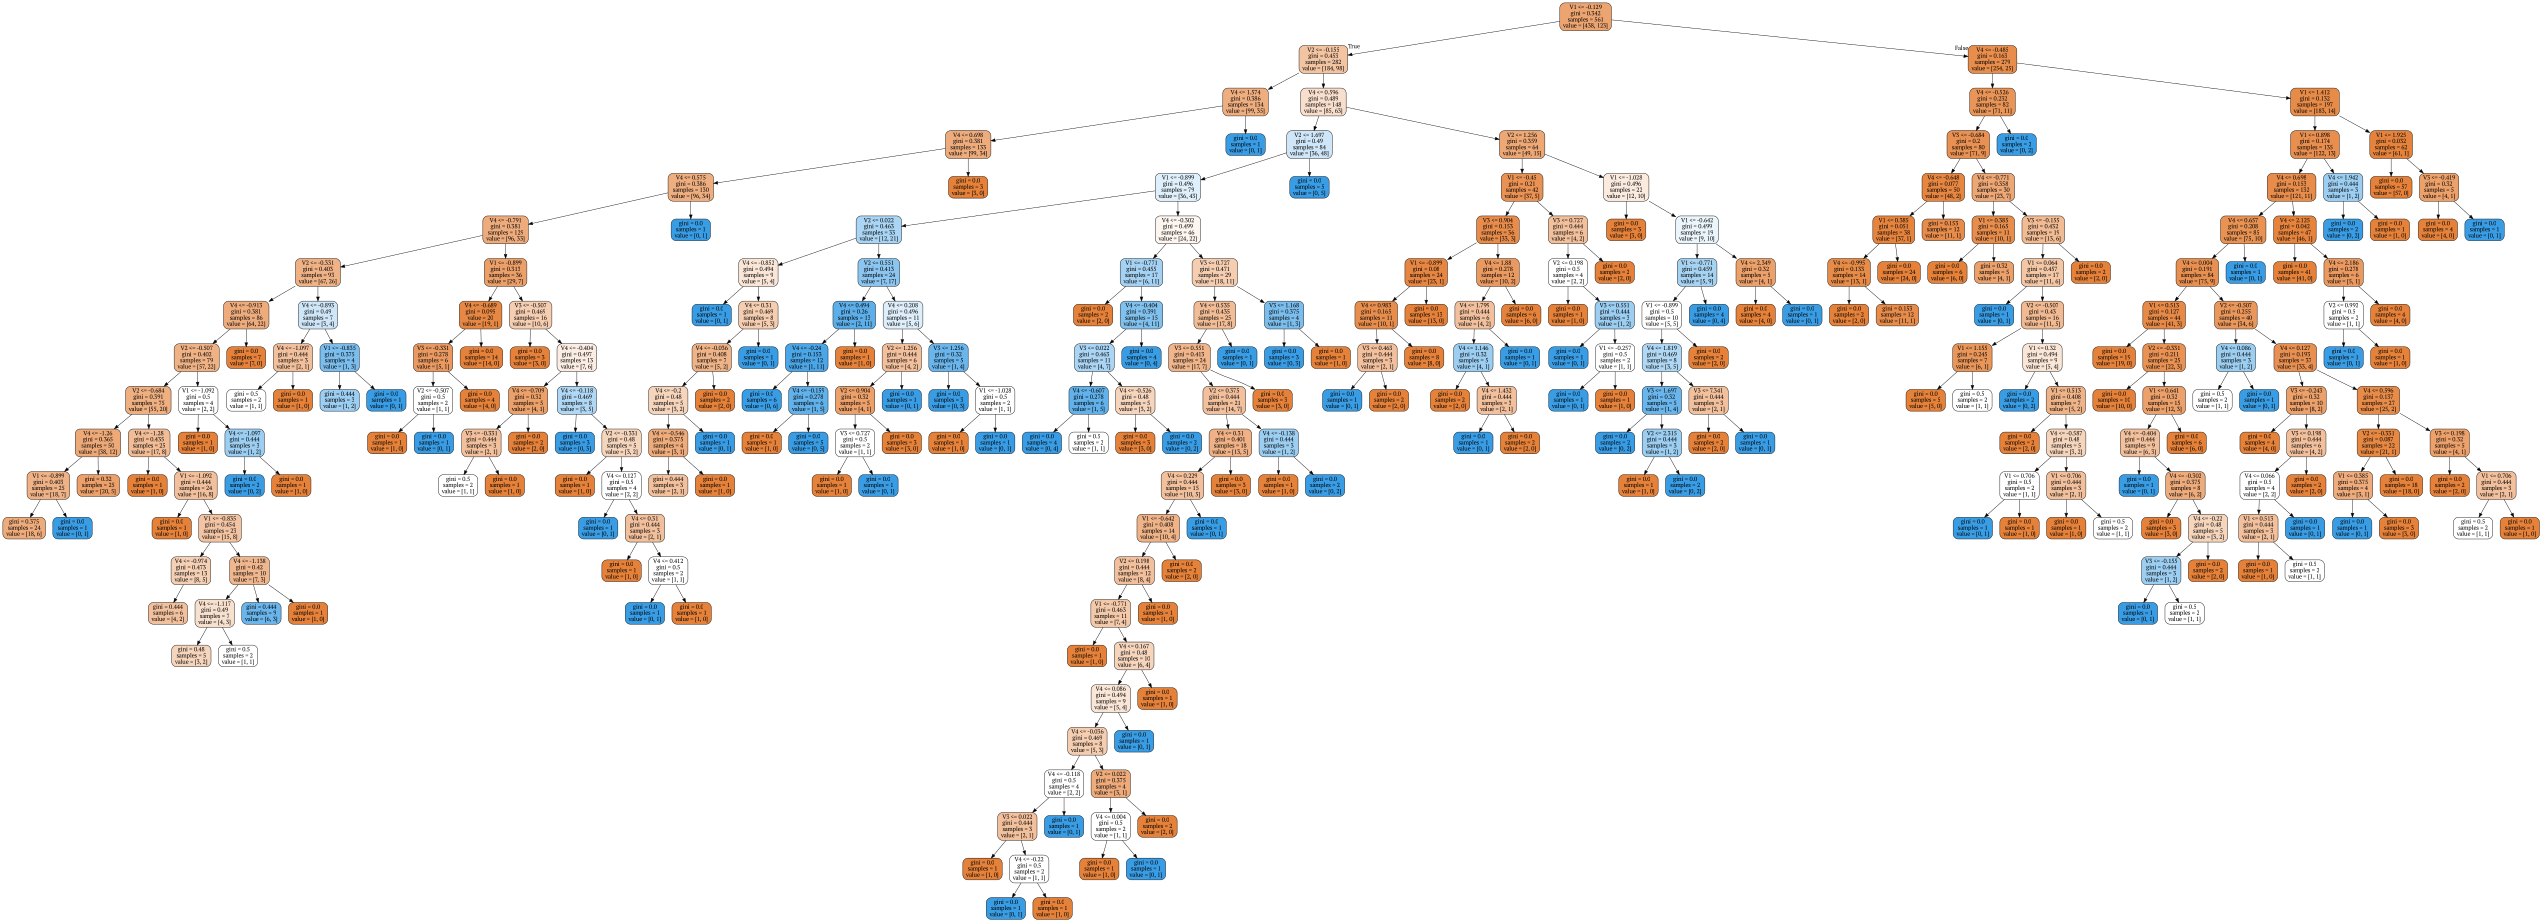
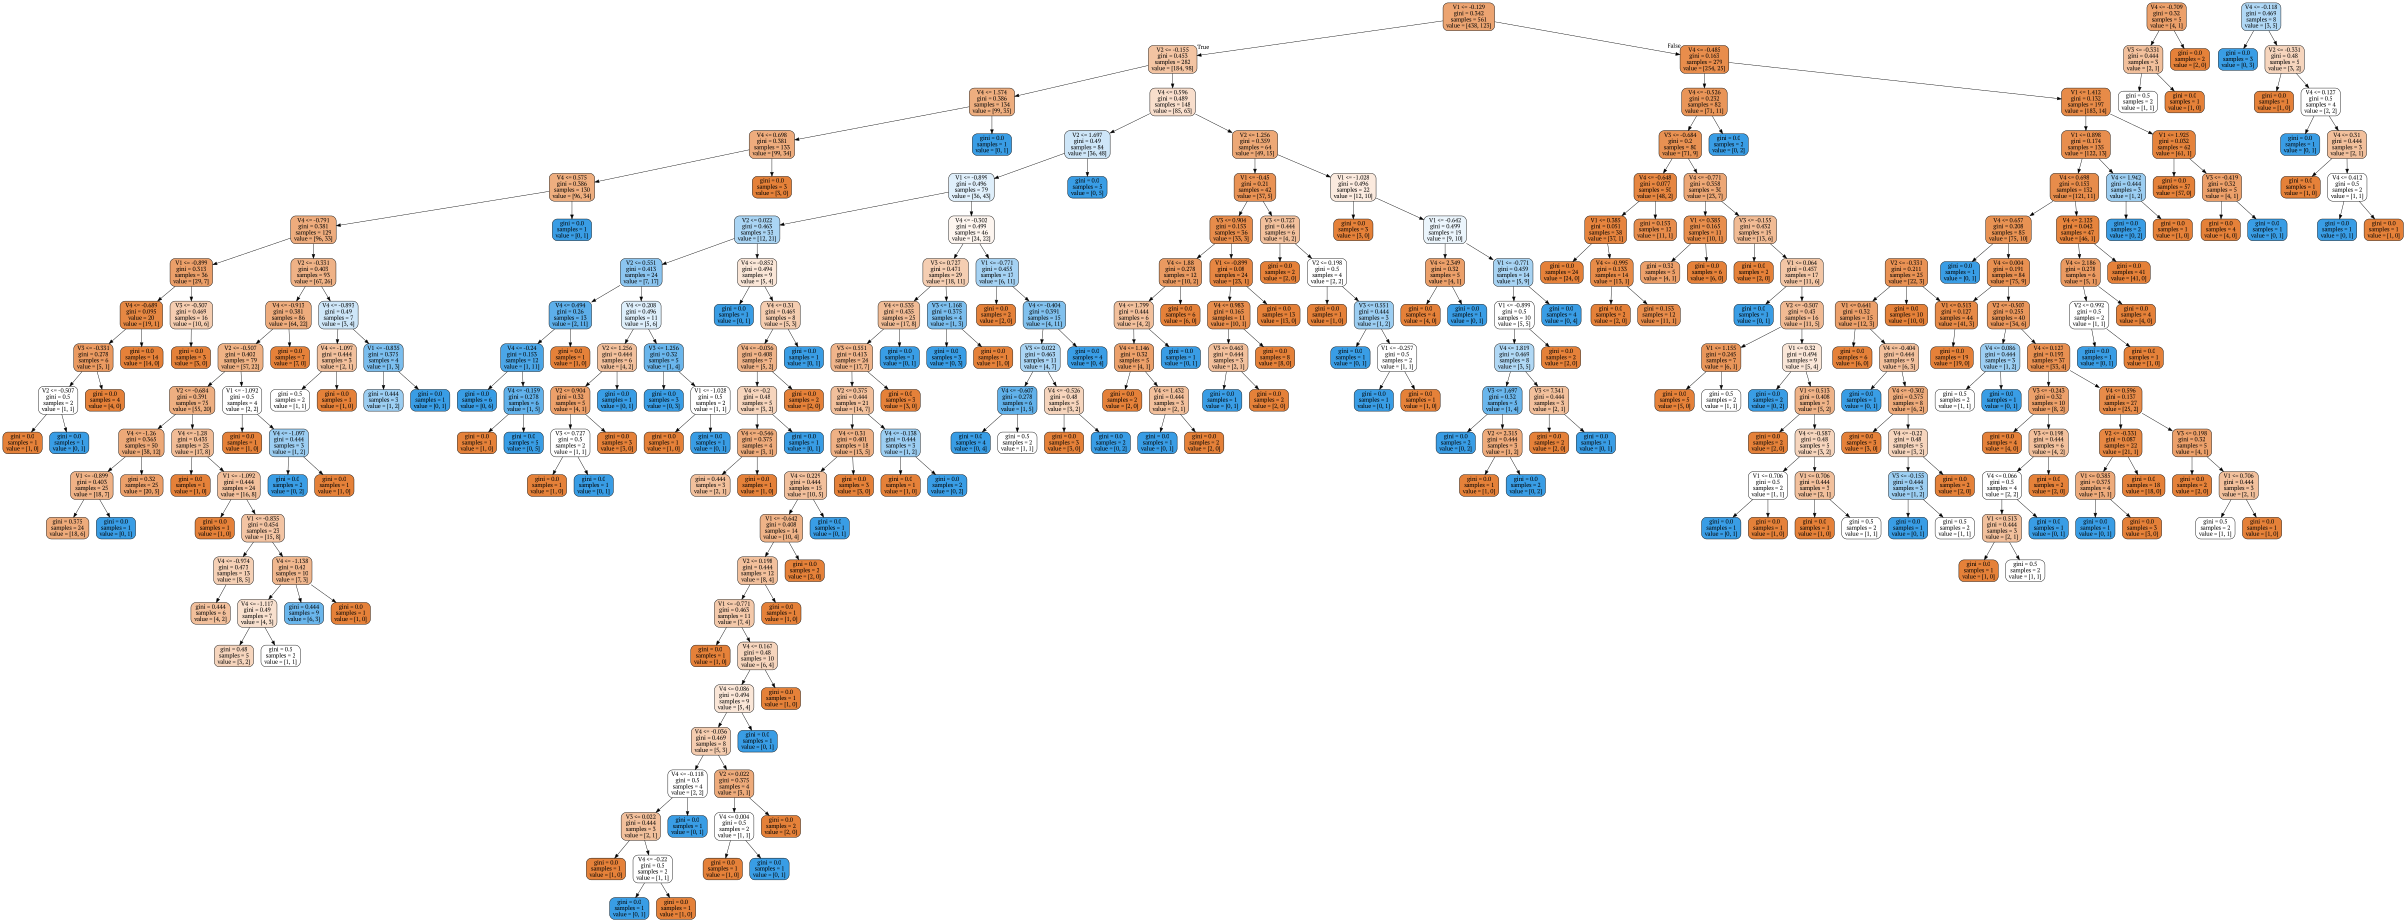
edge "V1 <= 0.513 gini = 0.127 samples = 44 value = [41, 3]" -> "V2 <= -0.331 gini = 0.211 samples = 25 value = [22, 3]": reversed
node "V4 <= -0.404 gini = 0.497 samples = 13 value = [7, 6]": removed
node "V4 <= 1.146 gini = 0.32 samples = 5 value = [4, 1]": fillcolor #9ccef2 -> #eca06a
node "V2 <= 2.315 gini = 0.444 samples = 3 value = [1, 2]": fillcolor #9ccef2 -> #eeab7b
